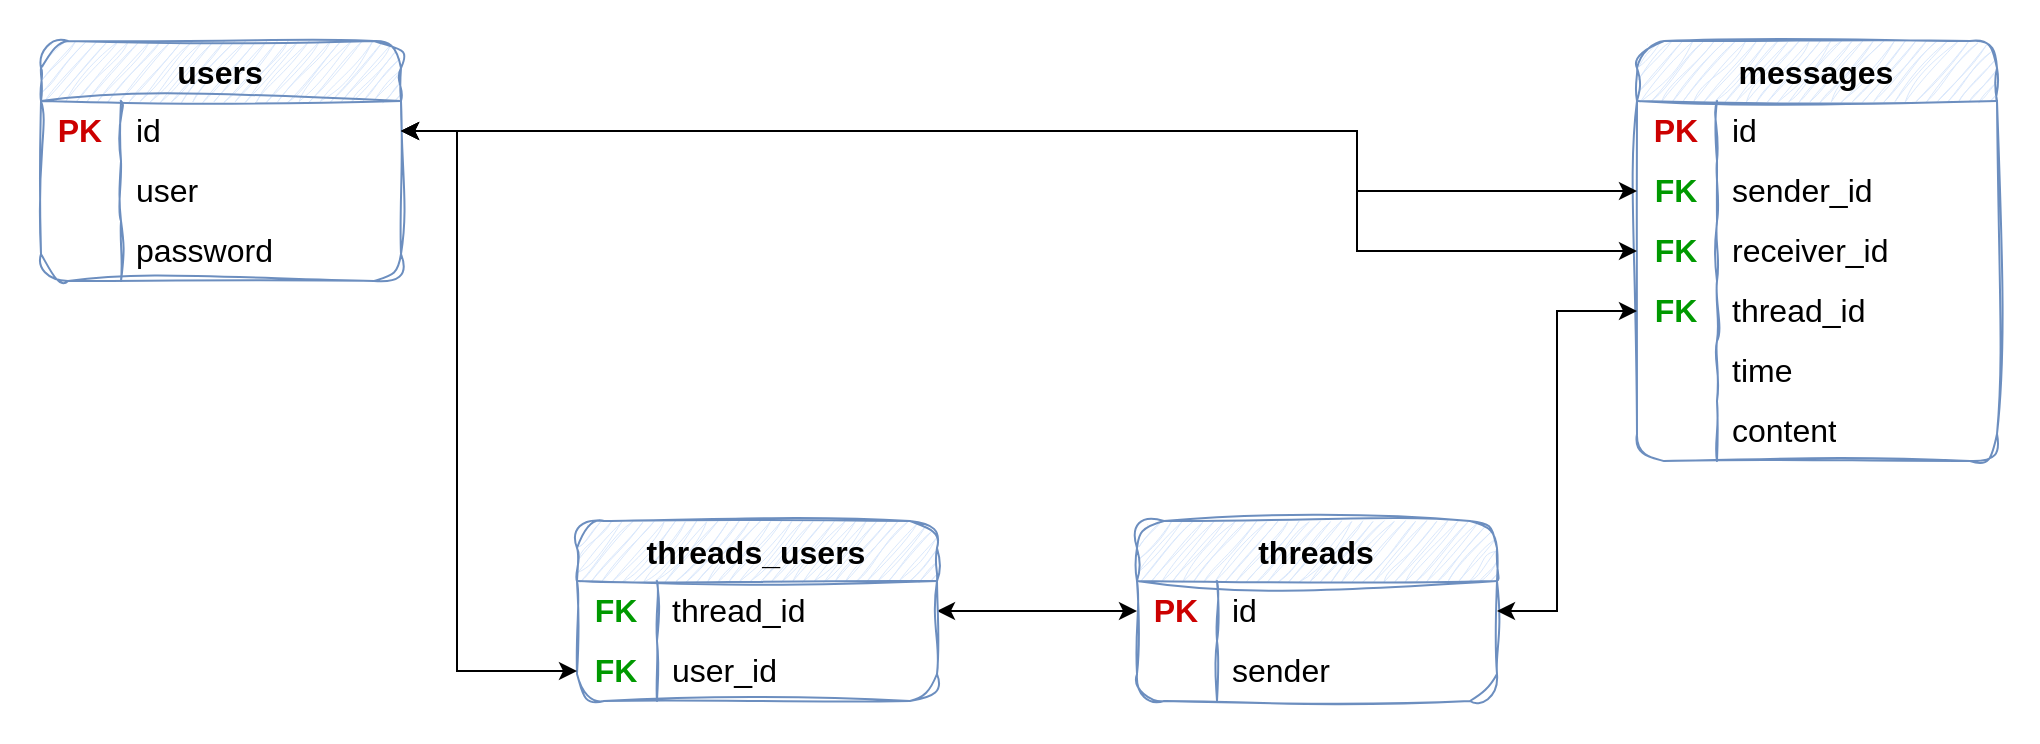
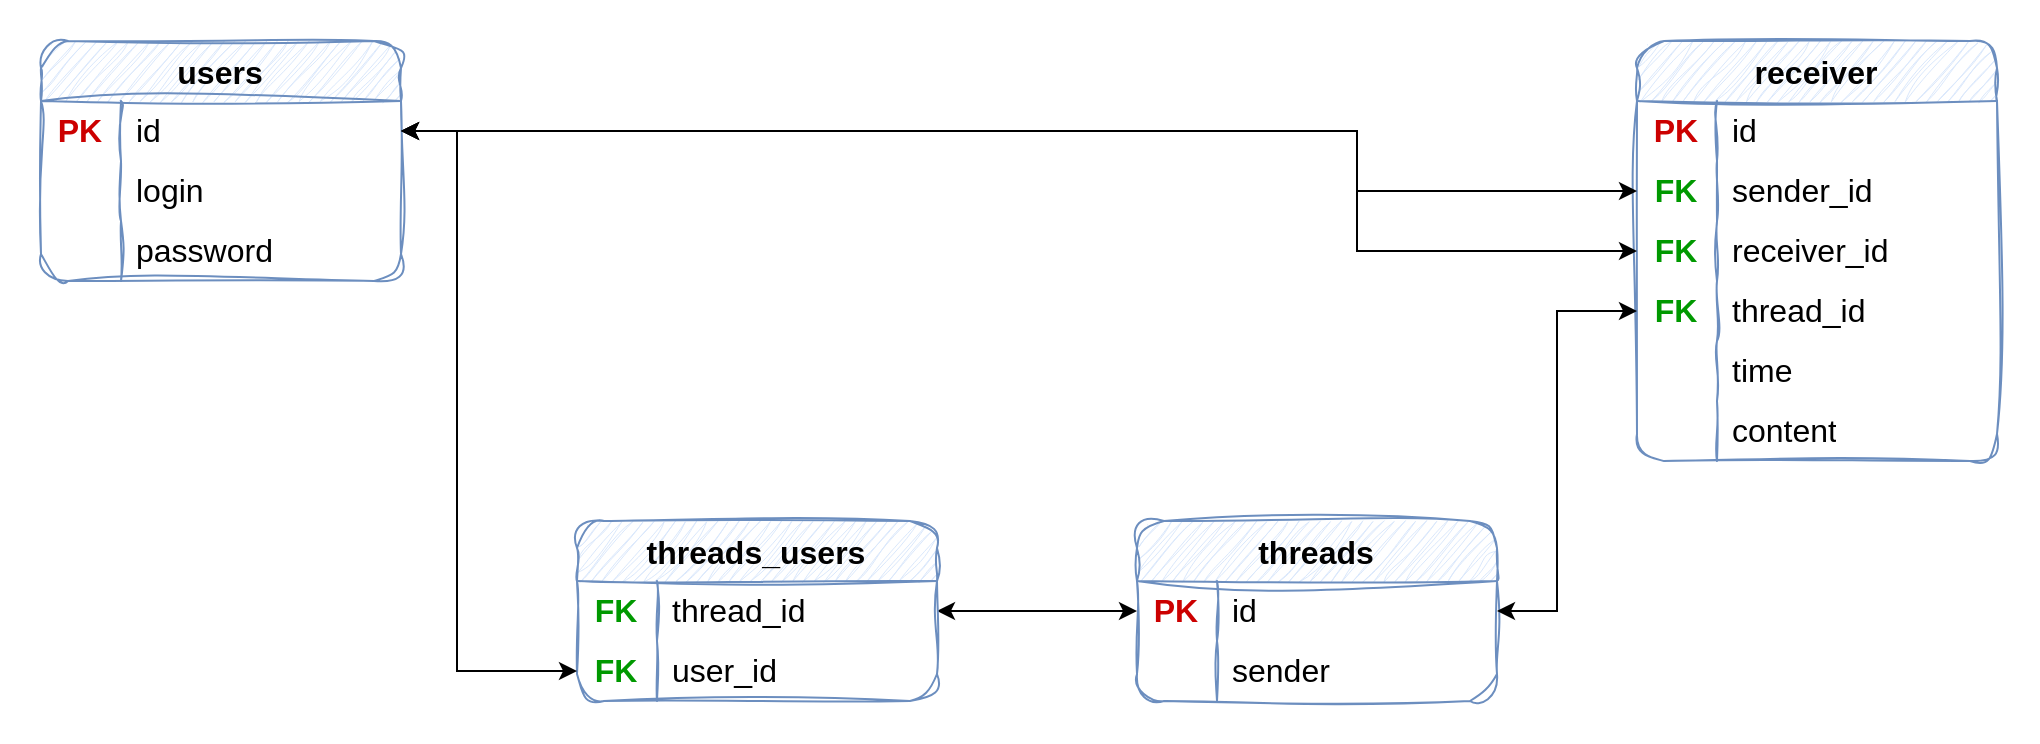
node "messages": label "messages" -> "receiver"
node "user": label "user" -> "login"
